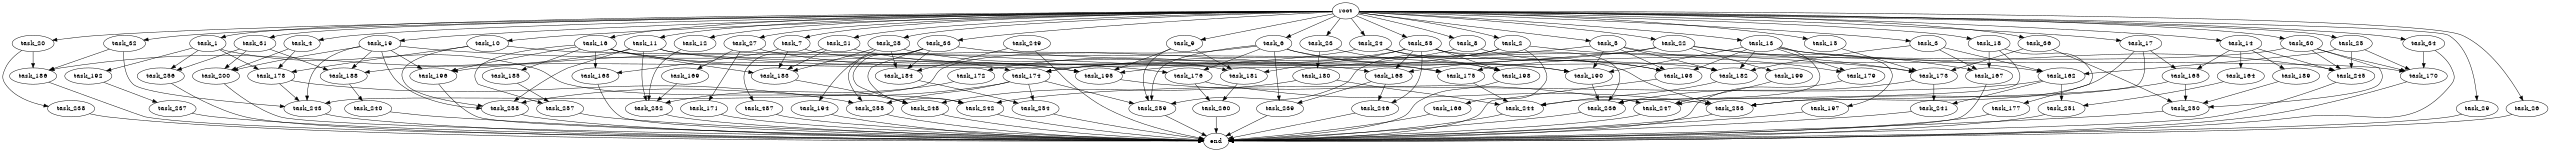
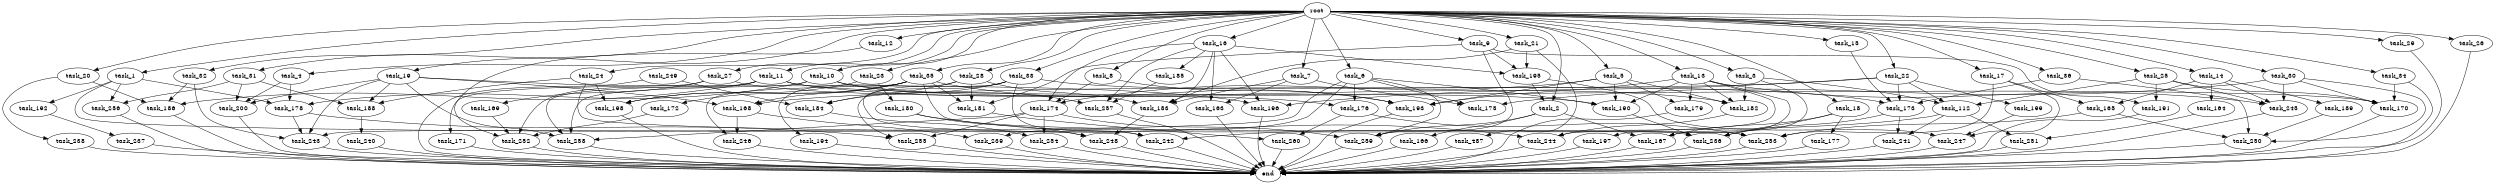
edge "task_2" -> "task_195": reversed
node "task_162": label "task_162" -> "task_112"
edge "task_175" -> "task_244": removed
edge "task_10" -> "task_257": added
node "task_191": added
